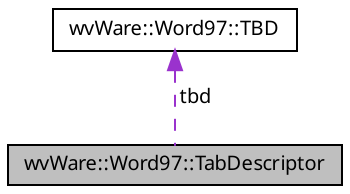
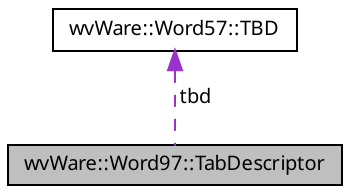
node "wvWare::Word97::TBD": label "wvWare::Word97::TBD" -> "wvWare::Word57::TBD"
